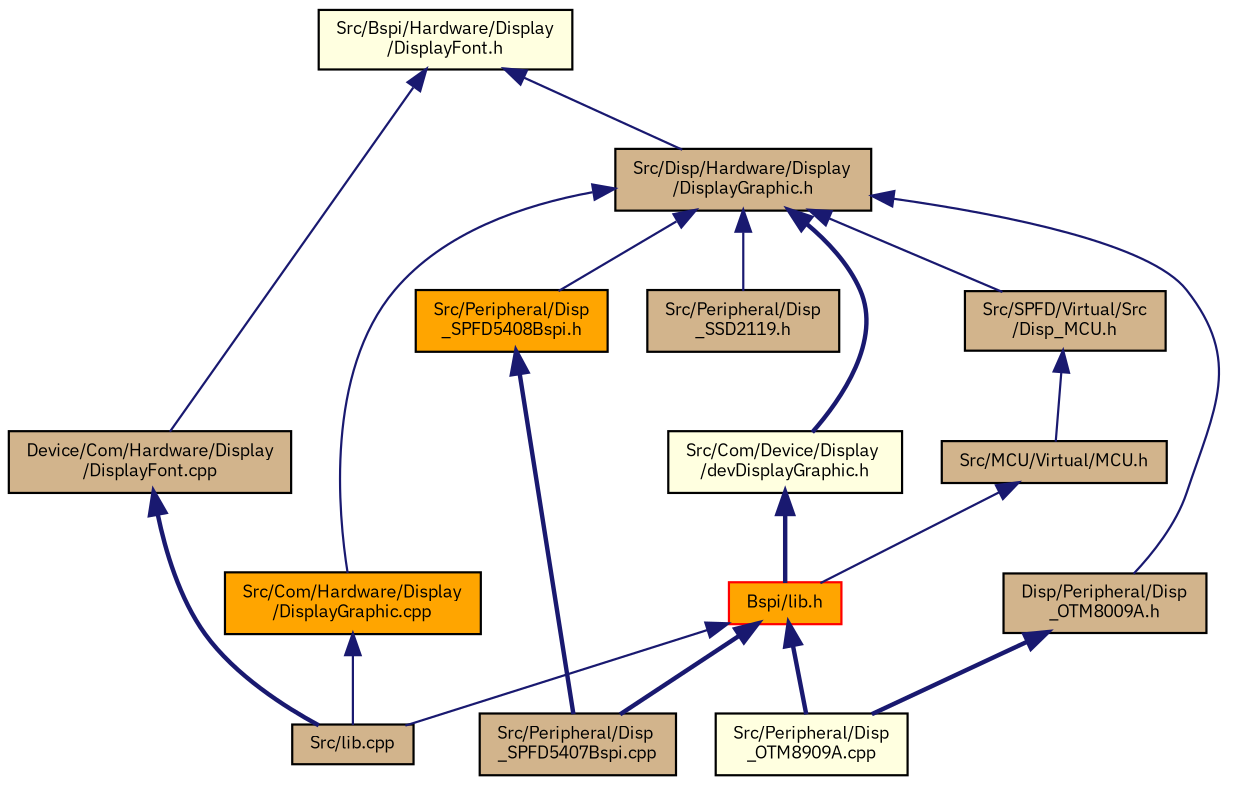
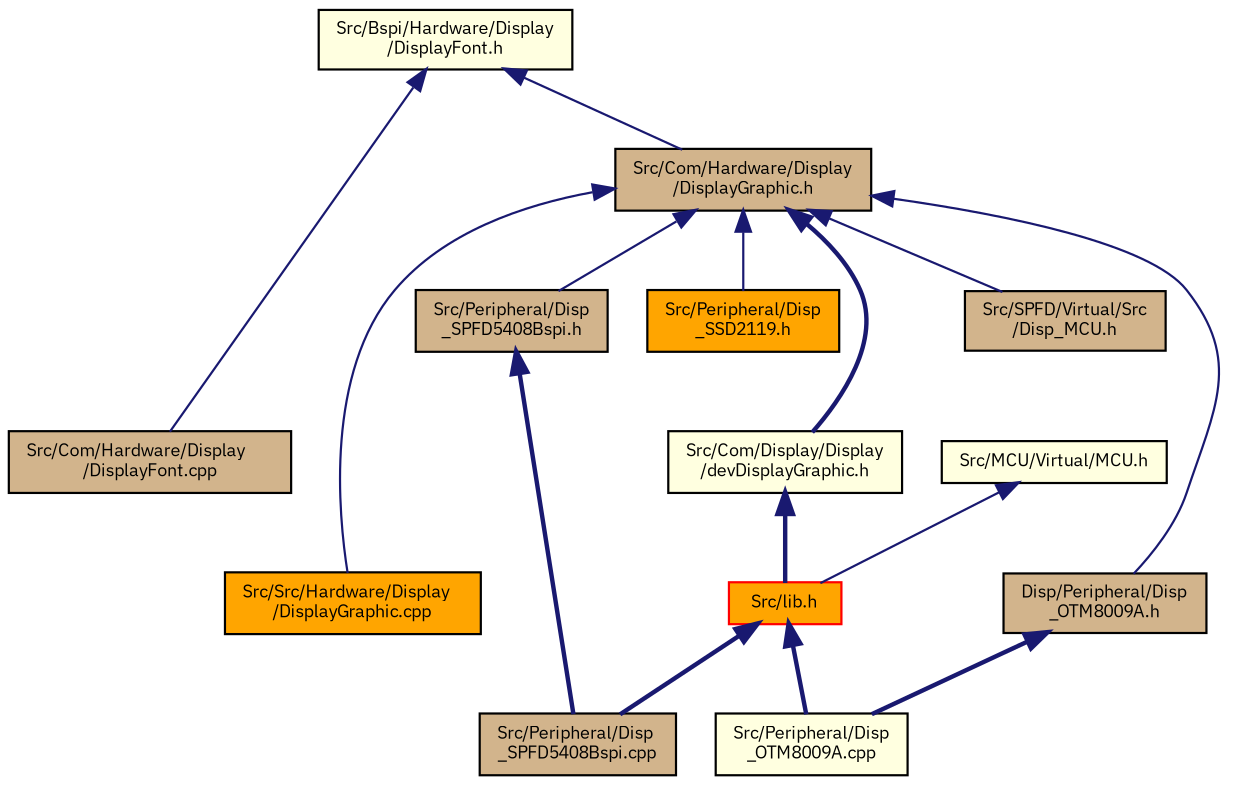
node "Src/Disp/Hardware/Display /DisplayGraphic.h": label "Src/Disp/Hardware/Display /DisplayGraphic.h" -> "Src/Com/Hardware/Display /DisplayGraphic.h"
node "Src/Peripheral/Disp _SPFD5408Bspi.h": fillcolor orange -> tan
node "Src/Peripheral/Disp _SSD2119.h": fillcolor tan -> orange
edge "Src/MCU/Virtual/MCU.h" -> "Src/SPFD/Virtual/Src /Disp_MCU.h": removed
node "Device/Com/Hardware/Display /DisplayFont.cpp": label "Device/Com/Hardware/Display /DisplayFont.cpp" -> "Src/Com/Hardware/Display /DisplayFont.cpp"
node "Src/Com/Device/Display /devDisplayGraphic.h": label "Src/Com/Device/Display /devDisplayGraphic.h" -> "Src/Com/Display/Display /devDisplayGraphic.h"
node "Src/MCU/Virtual/MCU.h": fillcolor tan -> lightyellow
node "Src/Com/Hardware/Display /DisplayGraphic.cpp": label "Src/Com/Hardware/Display /DisplayGraphic.cpp" -> "Src/Src/Hardware/Display /DisplayGraphic.cpp"
node "Bspi/lib.h": label "Bspi/lib.h" -> "Src/lib.h"
node "Src/lib.cpp": removed
node "Src/Peripheral/Disp _SPFD5407Bspi.cpp": label "Src/Peripheral/Disp _SPFD5407Bspi.cpp" -> "Src/Peripheral/Disp _SPFD5408Bspi.cpp"
node "Src/Peripheral/Disp _OTM8909A.cpp": label "Src/Peripheral/Disp _OTM8909A.cpp" -> "Src/Peripheral/Disp _OTM8009A.cpp"
